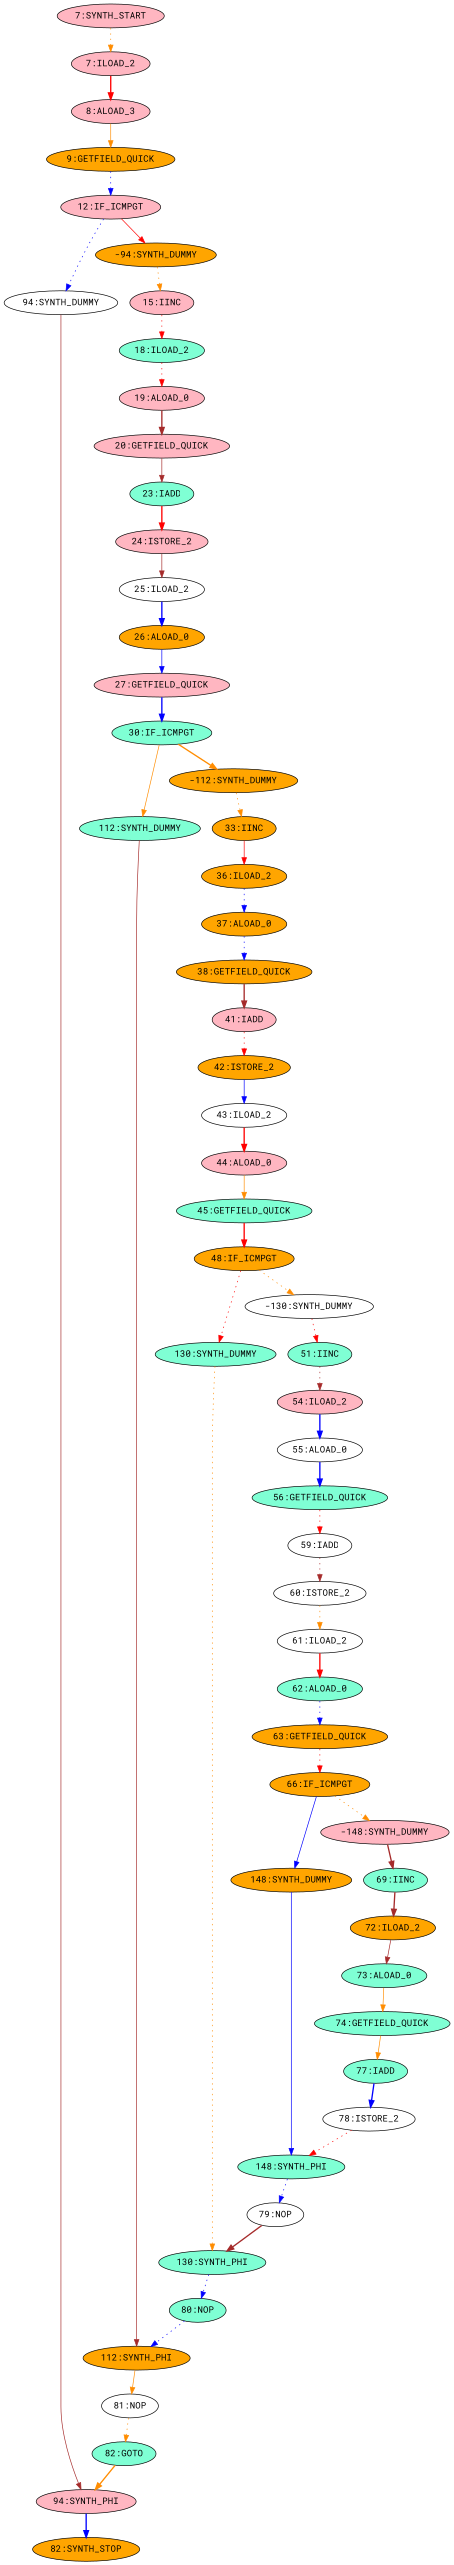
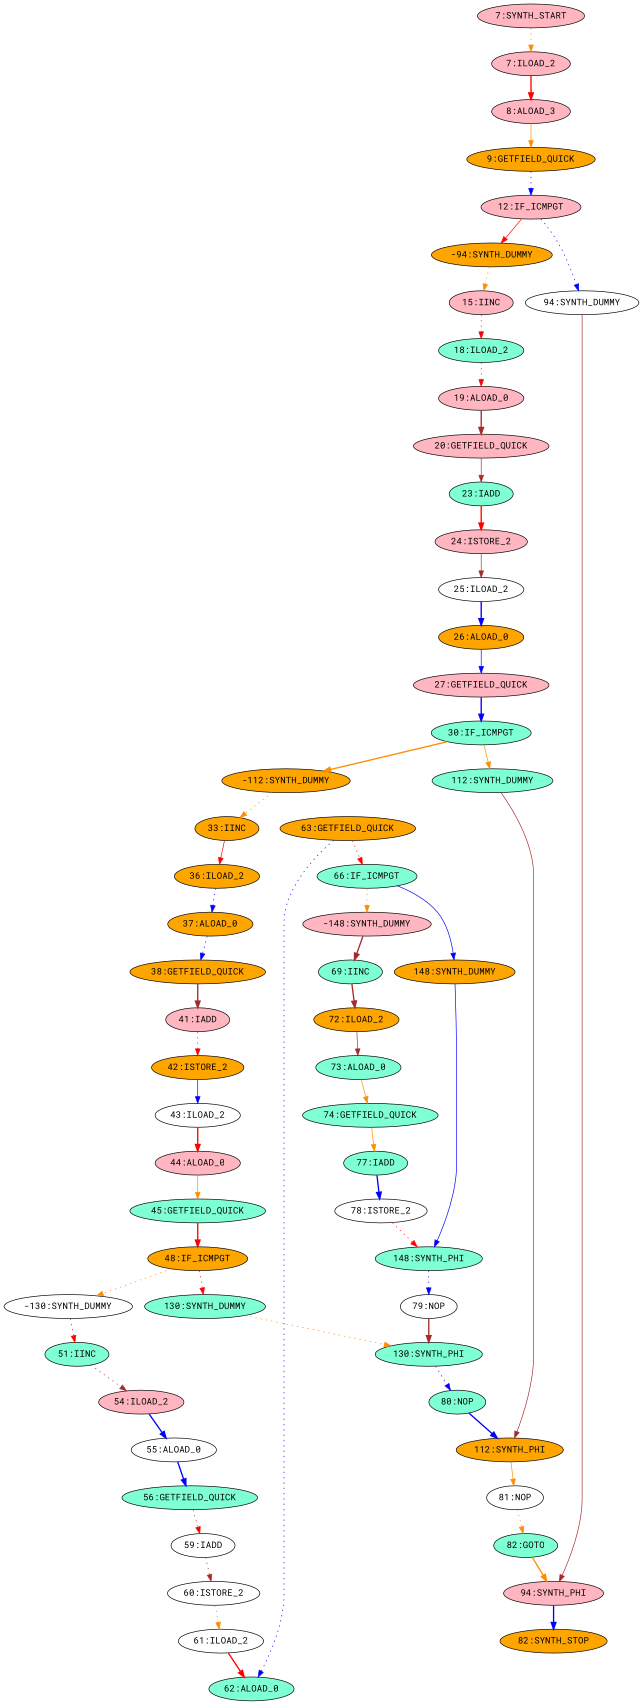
edge "62:ALOAD_0" -> "63:GETFIELD_QUICK": reversed
node "66:IF_ICMPGT": fillcolor orange -> aquamarine
edge "80:NOP" -> "112:SYNTH_PHI": style dotted -> bold
